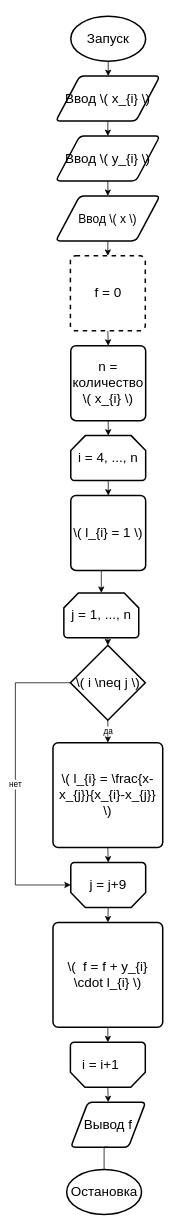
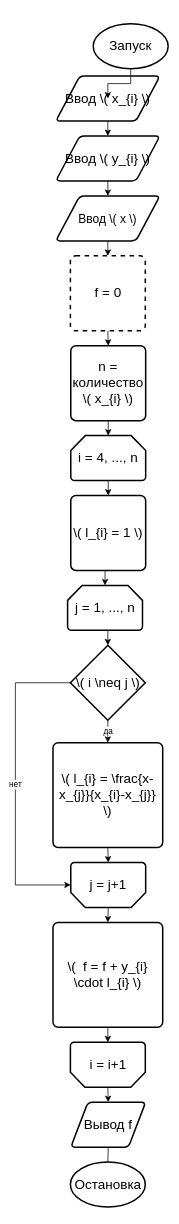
node "Запуск": moved (108, 38) -> (131, 45)
node "j = 1, ..., n": moved (101, 615) -> (105, 608)
node "j = j+9": label "j = j+9" -> "j = j+1"
node "i = i+1": moved (101, 1065) -> (108, 1065)
node "Остановка": moved (104, 1193) -> (108, 1185)
